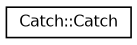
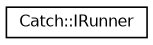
node "Catch::Catch": label "Catch::Catch" -> "Catch::IRunner"
